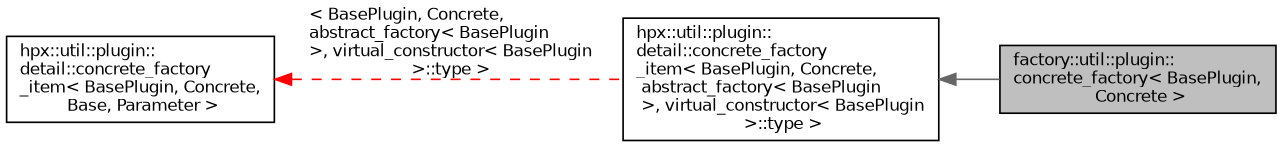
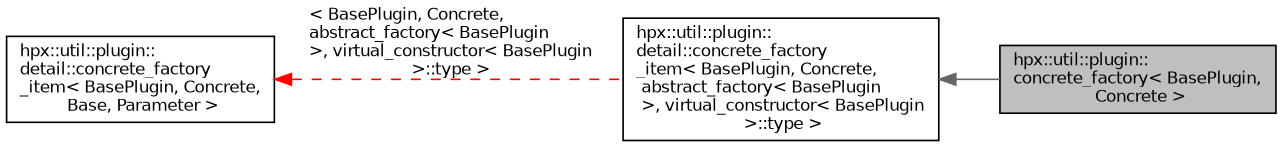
node "factory::util::plugin:: concrete_factory< BasePlugin, Concrete >": label "factory::util::plugin:: concrete_factory< BasePlugin, Concrete >" -> "hpx::util::plugin:: concrete_factory< BasePlugin, Concrete >"
